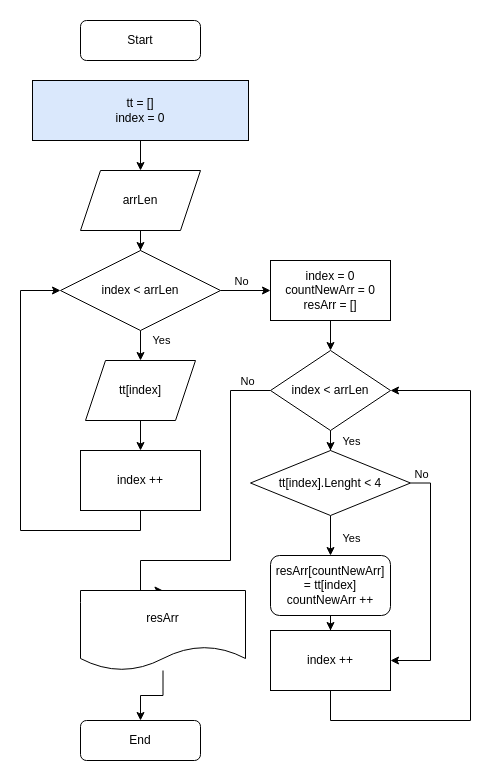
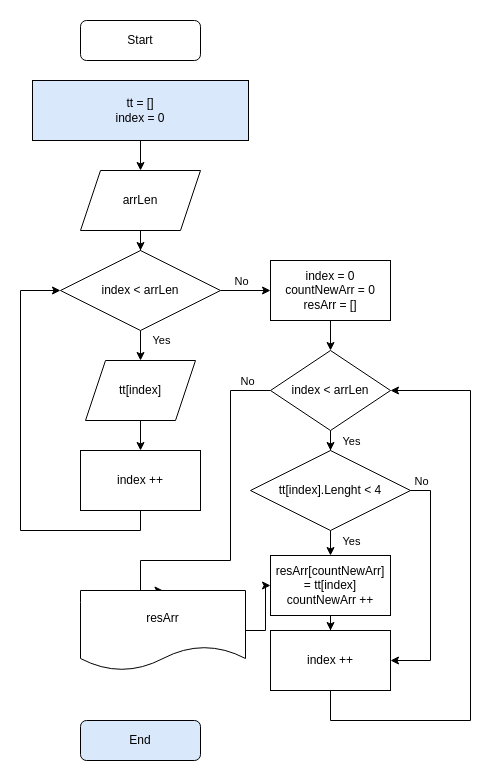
node "tt[index].Lenght < 4": size 160x65 -> 160x80
node "resArr[countNewArr] = tt[index] countNewArr ++": shape rounded rectangle -> rectangle
edge "resArr" -> "End": now "resArr" -> "resArr[countNewArr] = tt[index] countNewArr ++"
node "End": fillcolor #ffffff -> #dae8fc
